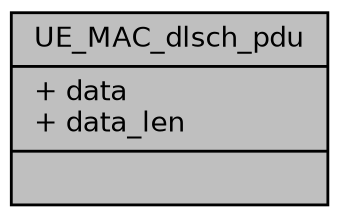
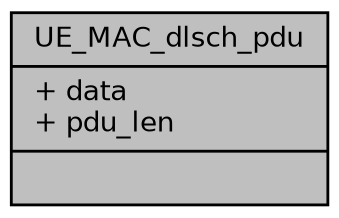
node "UE_MAC_dlsch_pdu": text "+ data_len" -> "+ pdu_len"
